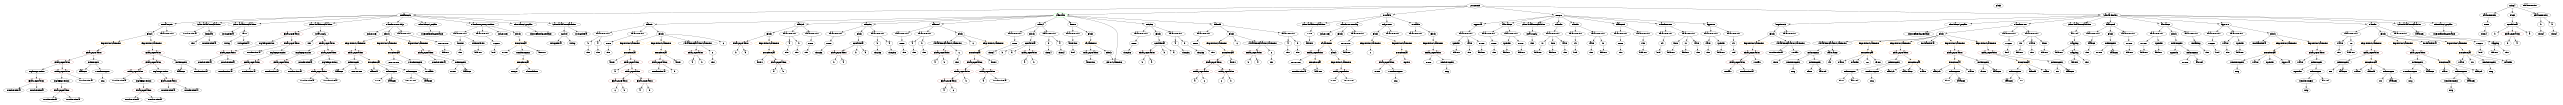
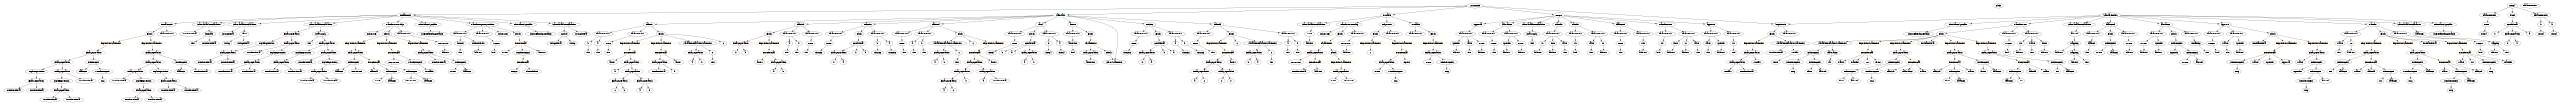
edge "SourceUnit" -> "StandardToken": now "SourceUnit" -> "bug_intou3"
node "max64": label "max64" -> "var64"
